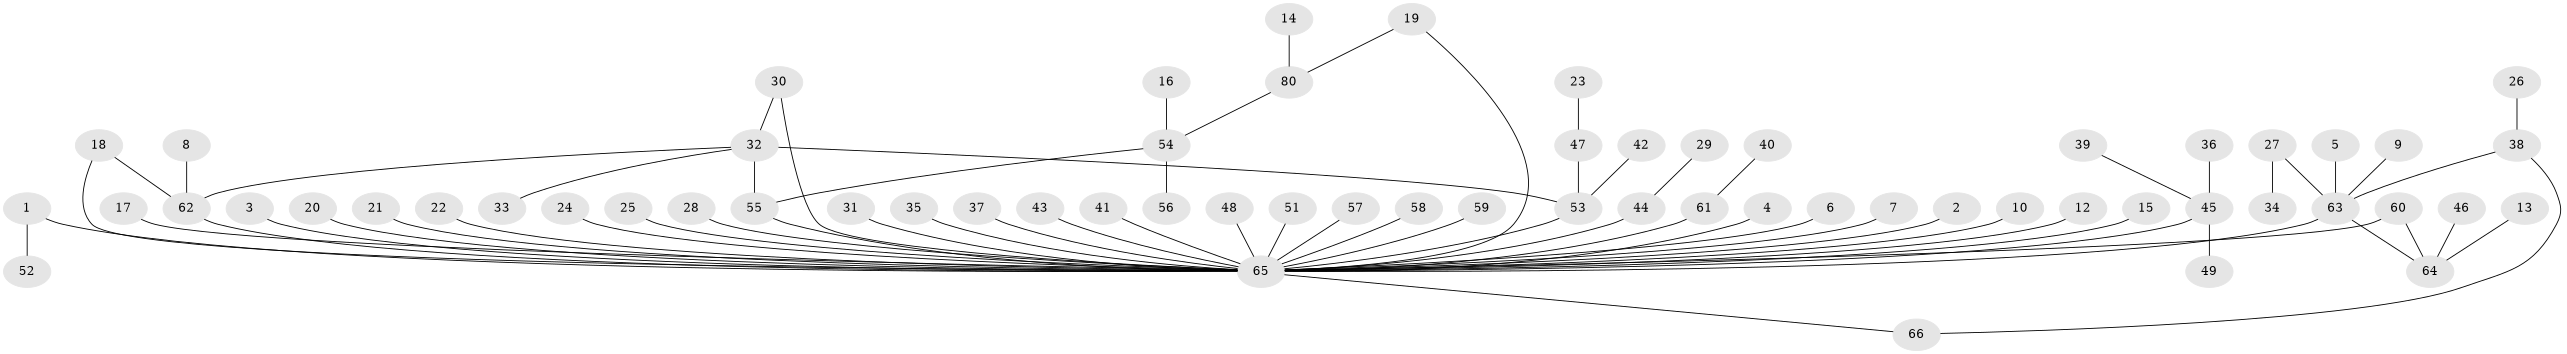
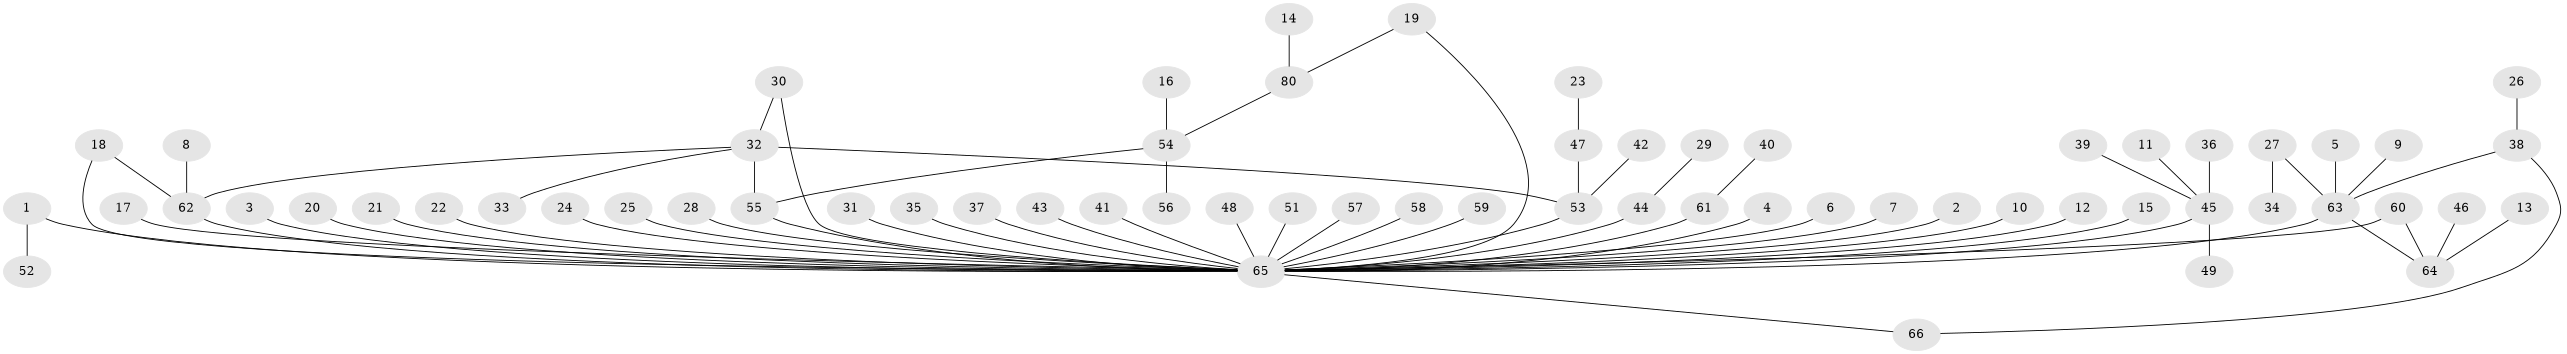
node "11": added
